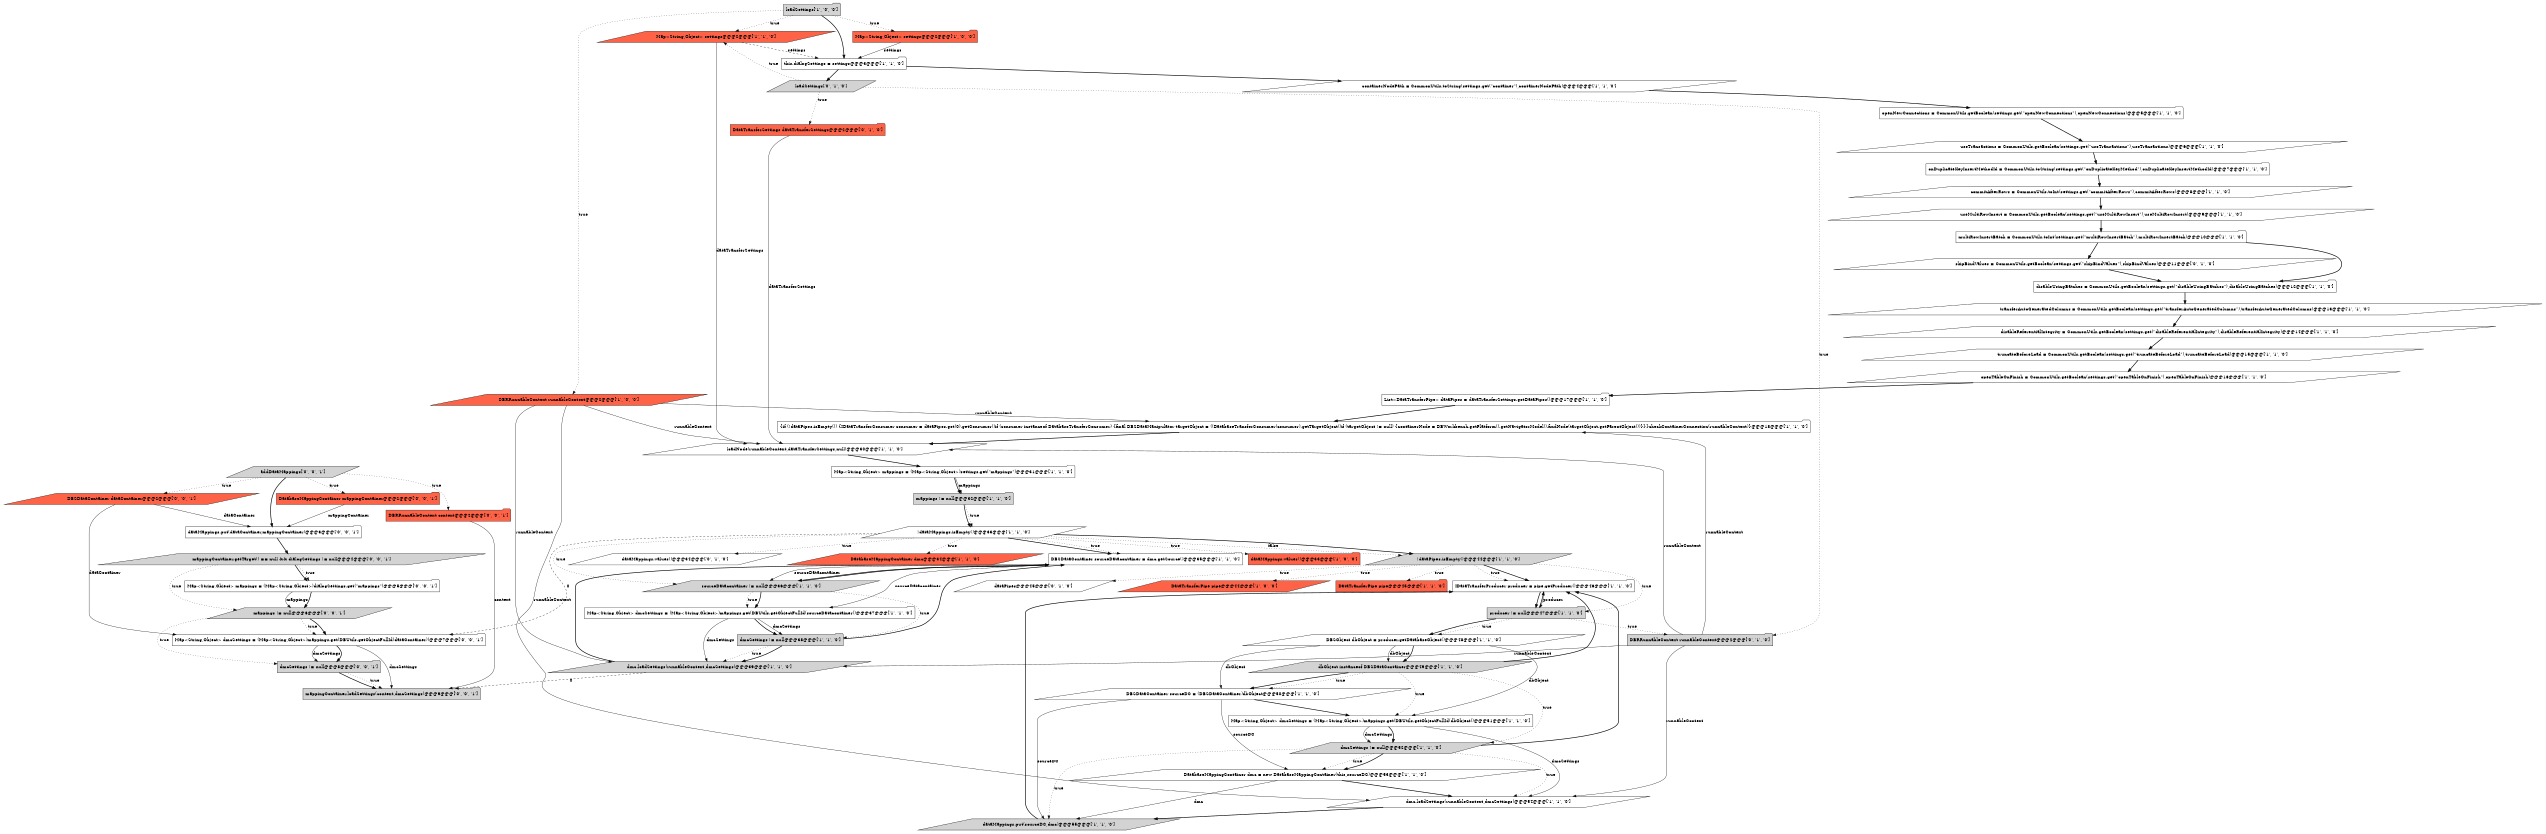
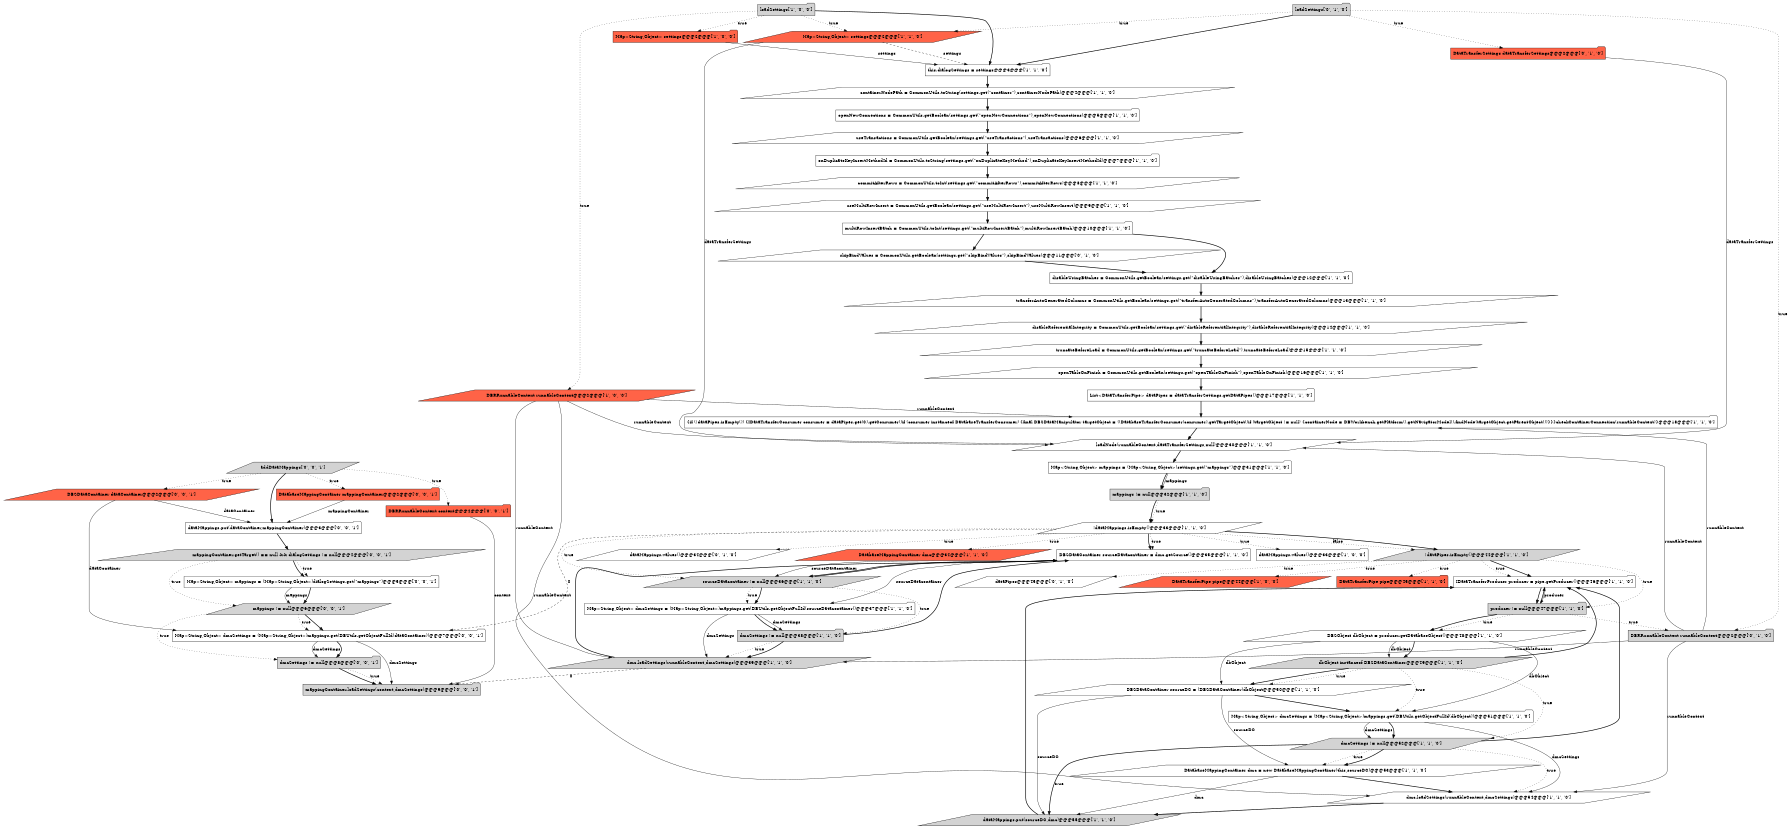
edge "this.dialogSettings = settings@@@3@@@['1', '1', '0']" -> "loadSettings['0', '1', '0']": reversed
node "loadSettings['0', '1', '0']": shape parallelogram -> folder
node "dataMappings.values()@@@33@@@['1', '0', '0']": fillcolor tomato -> white
edge "dmcSettings != null@@@52@@@['1', '1', '0']" -> "dataMappings.put(sourceDC,dmc)@@@55@@@['1', '1', '0']": style dotted -> bold
